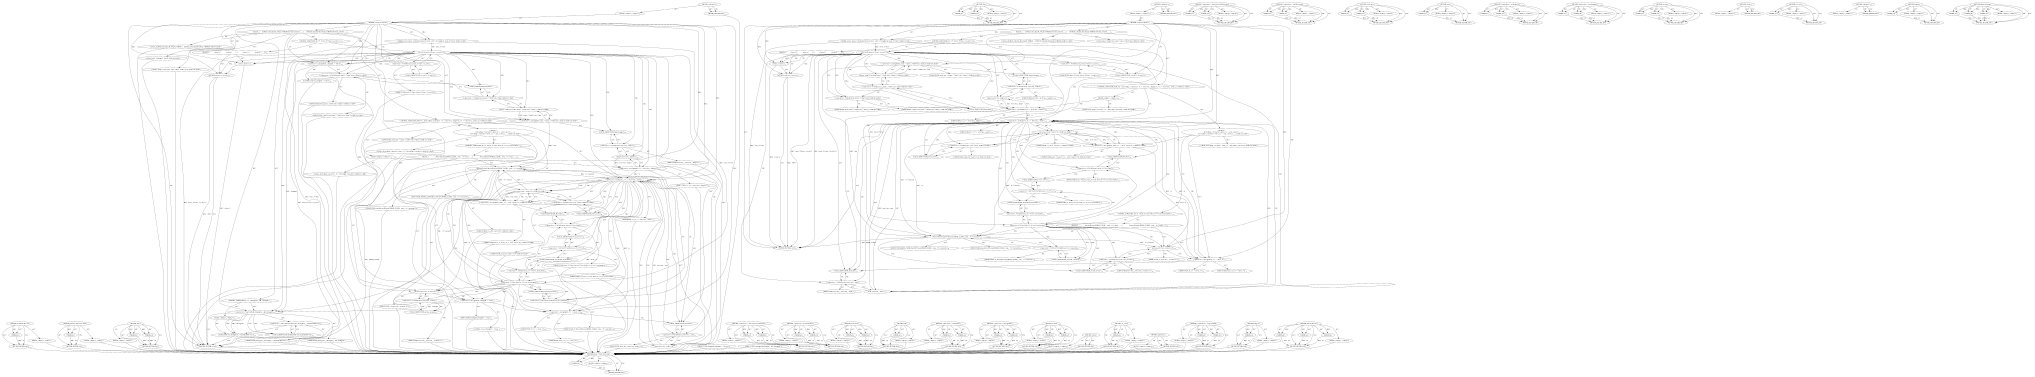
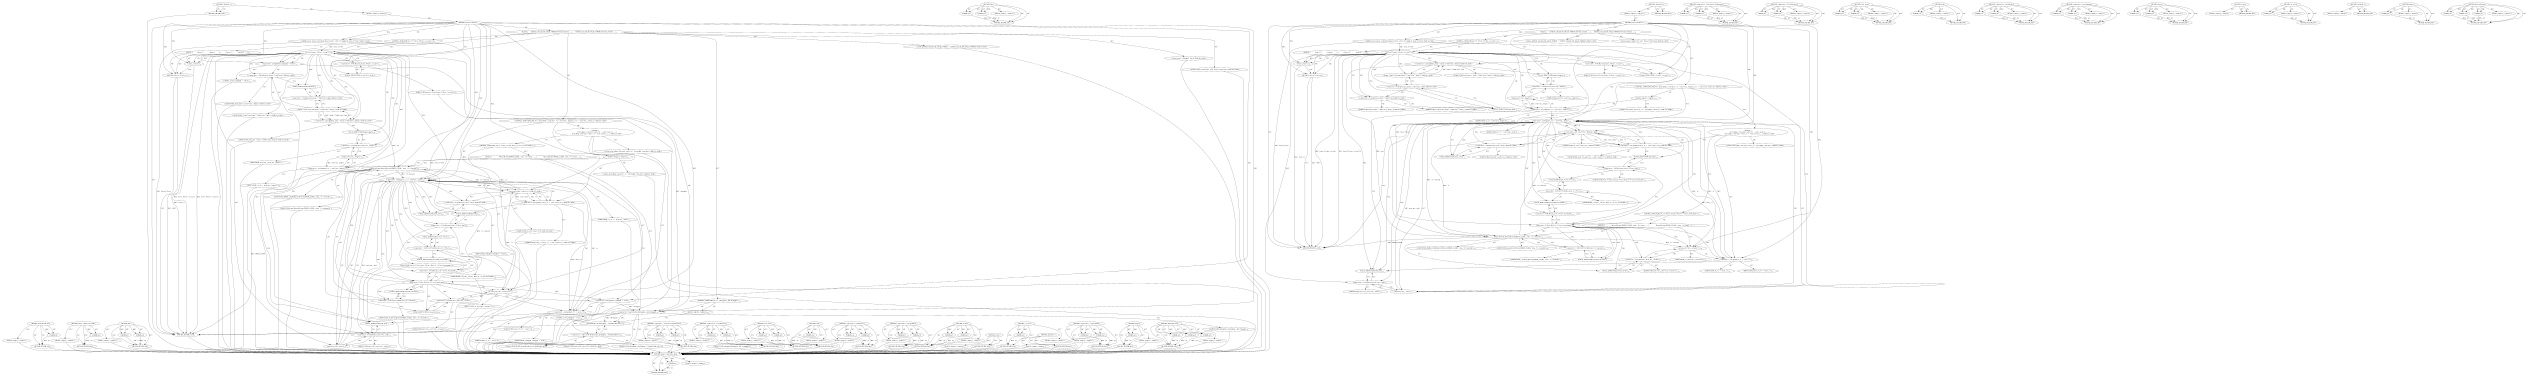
edge "<(<operator>.fieldAccess,base::TimeTicks::Now)<SUB>11</SUB>>" -> "<(<operator>.fieldAccess,base::TimeTicks)<SUB>11</SUB>>": now "<(base.TimeTicks.Now,base::TimeTicks::Now())<SUB>11</SUB>>" -> "<(<operator>.fieldAccess,base::TimeTicks)<SUB>11</SUB>>"
edge "<(<operator>.fieldAccess,std::next)<SUB>13</SUB>>" -> "<(IDENTIFIER,std,std::next(it))<SUB>13</SUB>>": now "<(<operator>.fieldAccess,std::next)<SUB>13</SUB>>" -> "(IDENTIFIER,changed,changed = false)"
edge "(ScheduleWrite,delegate_->ScheduleWrite())" -> "(<operator>.indirectFieldAccess,delegate_->ScheduleWrite)": added, label "AST:"
